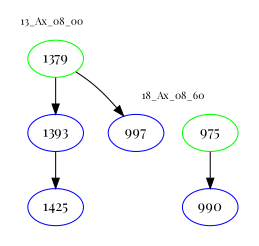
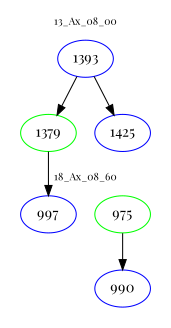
edge "1379" -> "1393": reversed
